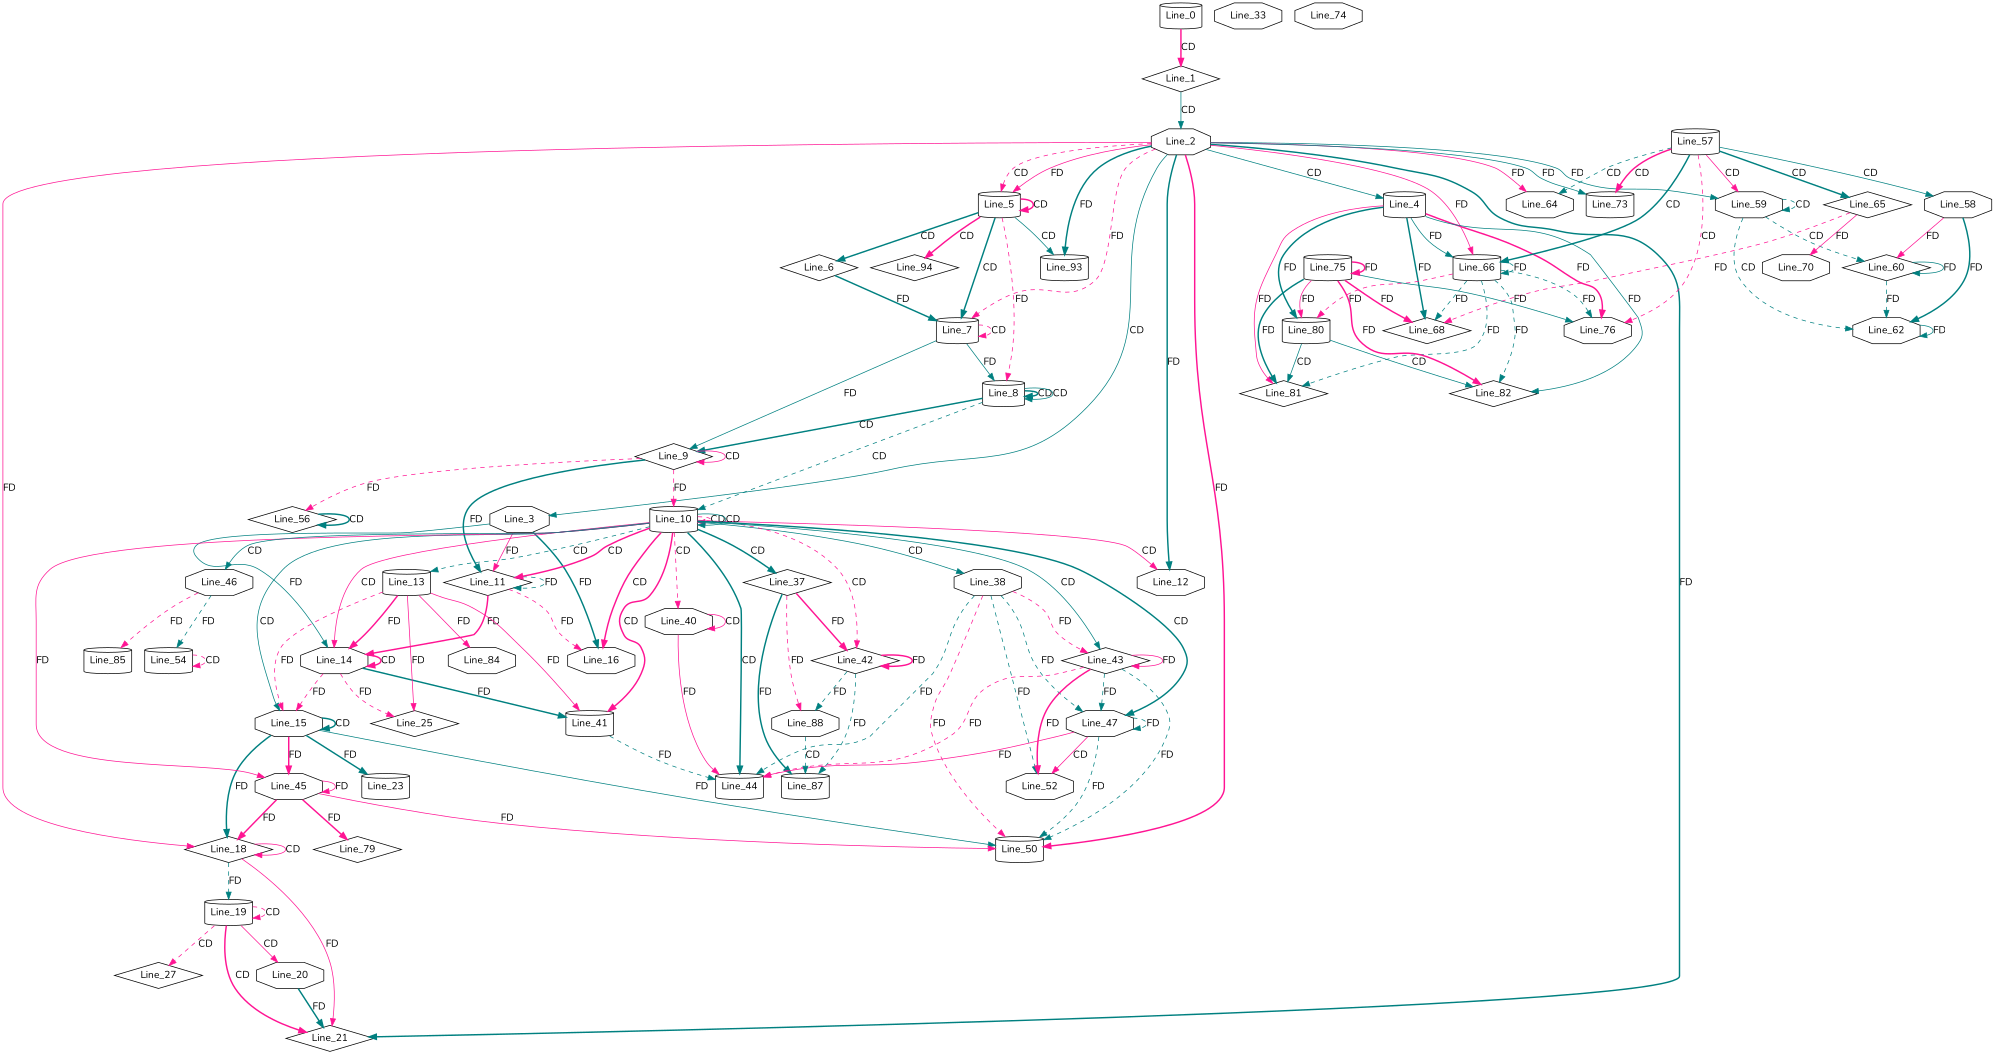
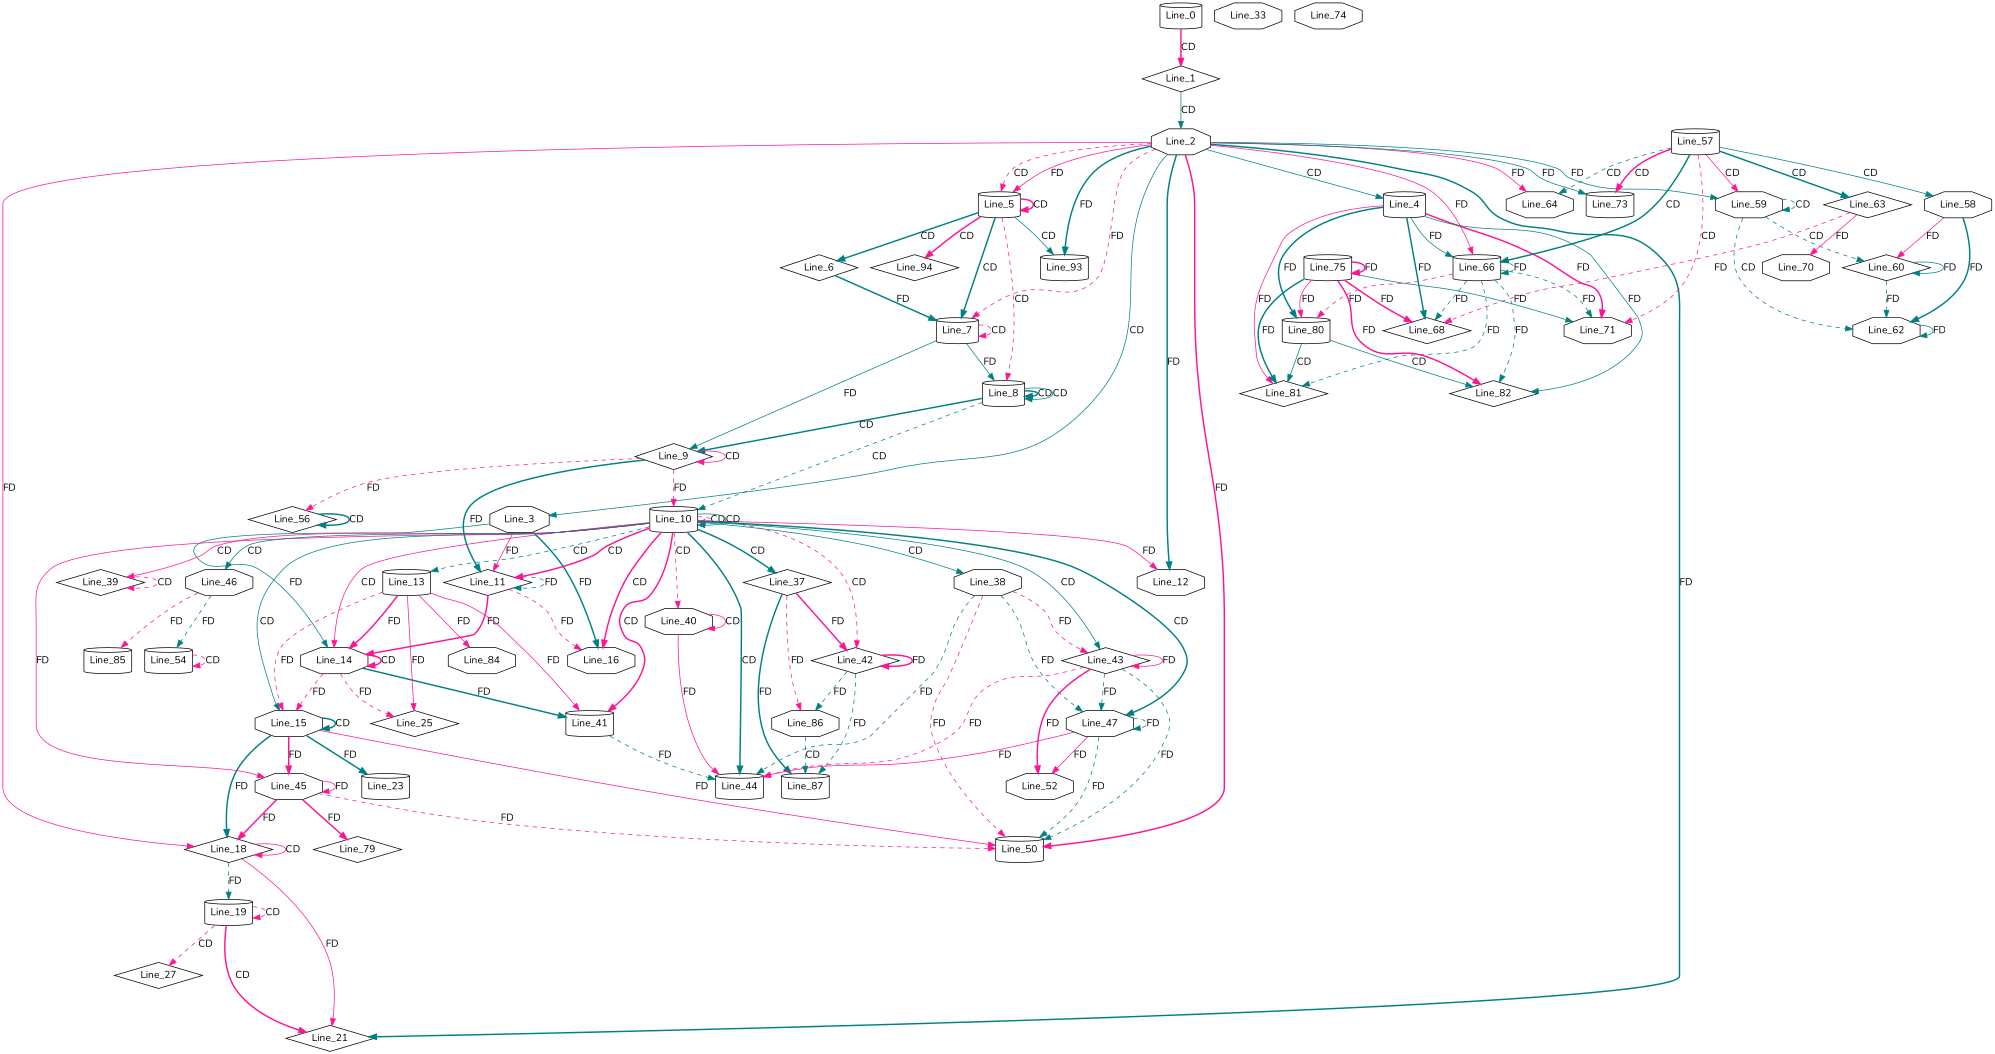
node "Line_65": label "Line_65" -> "Line_63"
edge "Line_5" -> "Line_8": label "FD" -> "CD"
node "Line_76": label "Line_76" -> "Line_71"
edge "Line_10" -> "Line_12": label "CD" -> "FD"
node "Line_39": added
edge "Line_38" -> "Line_52": removed, label "FD"
node "Line_88": label "Line_88" -> "Line_86"
edge "Line_47" -> "Line_52": label "CD" -> "FD"
edge "Line_15" -> "Line_50": color teal -> deeppink
edge "Line_45" -> "Line_50": style solid -> dashed
node "Line_20": removed
